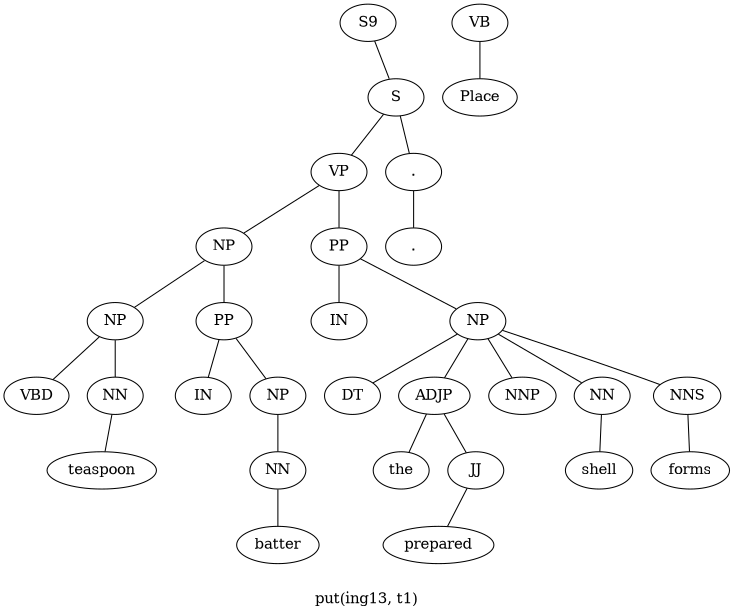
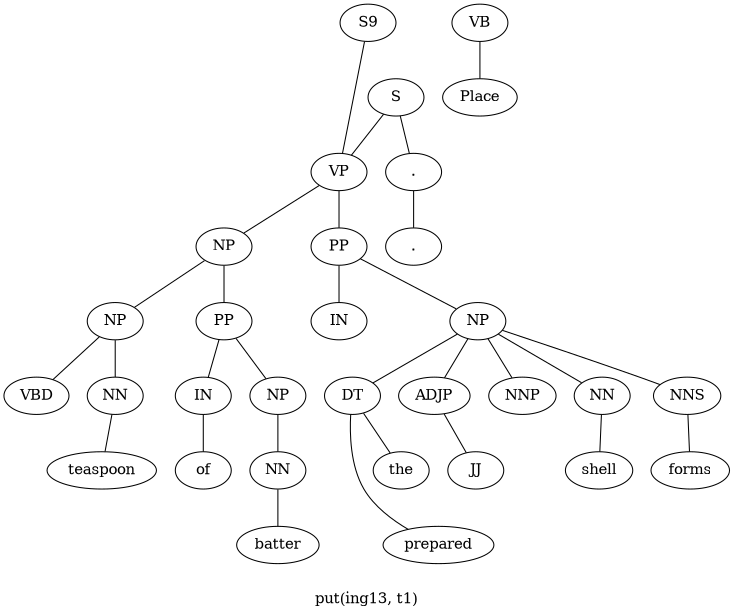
edge "S9" -- "S": now "S9" -- "VP"
edge "ADJP" -- "the": now "DT" -- "the"
node "of": added
edge "JJ" -- "prepared": now "DT" -- "prepared"
